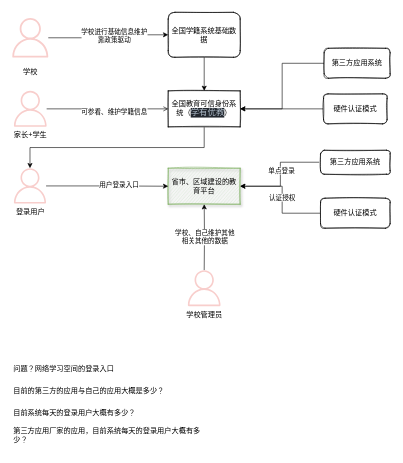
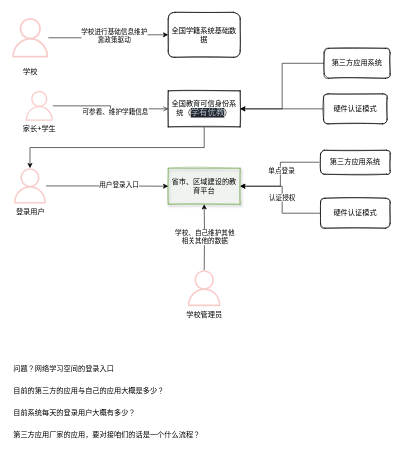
edge "全国学籍系统基础数据" -> "全国教育可信身份系统（学有优教）": removed
node "家长+学生": size 36x36 -> 54x30
node "第三方应用厂家的应用，目前系统每天的登录用户大概有多少？": label "第三方应用厂家的应用，目前系统每天的登录用户大概有多少？" -> "第三方应用厂家的应用，要对接咱们的话是一个什么流程？"
